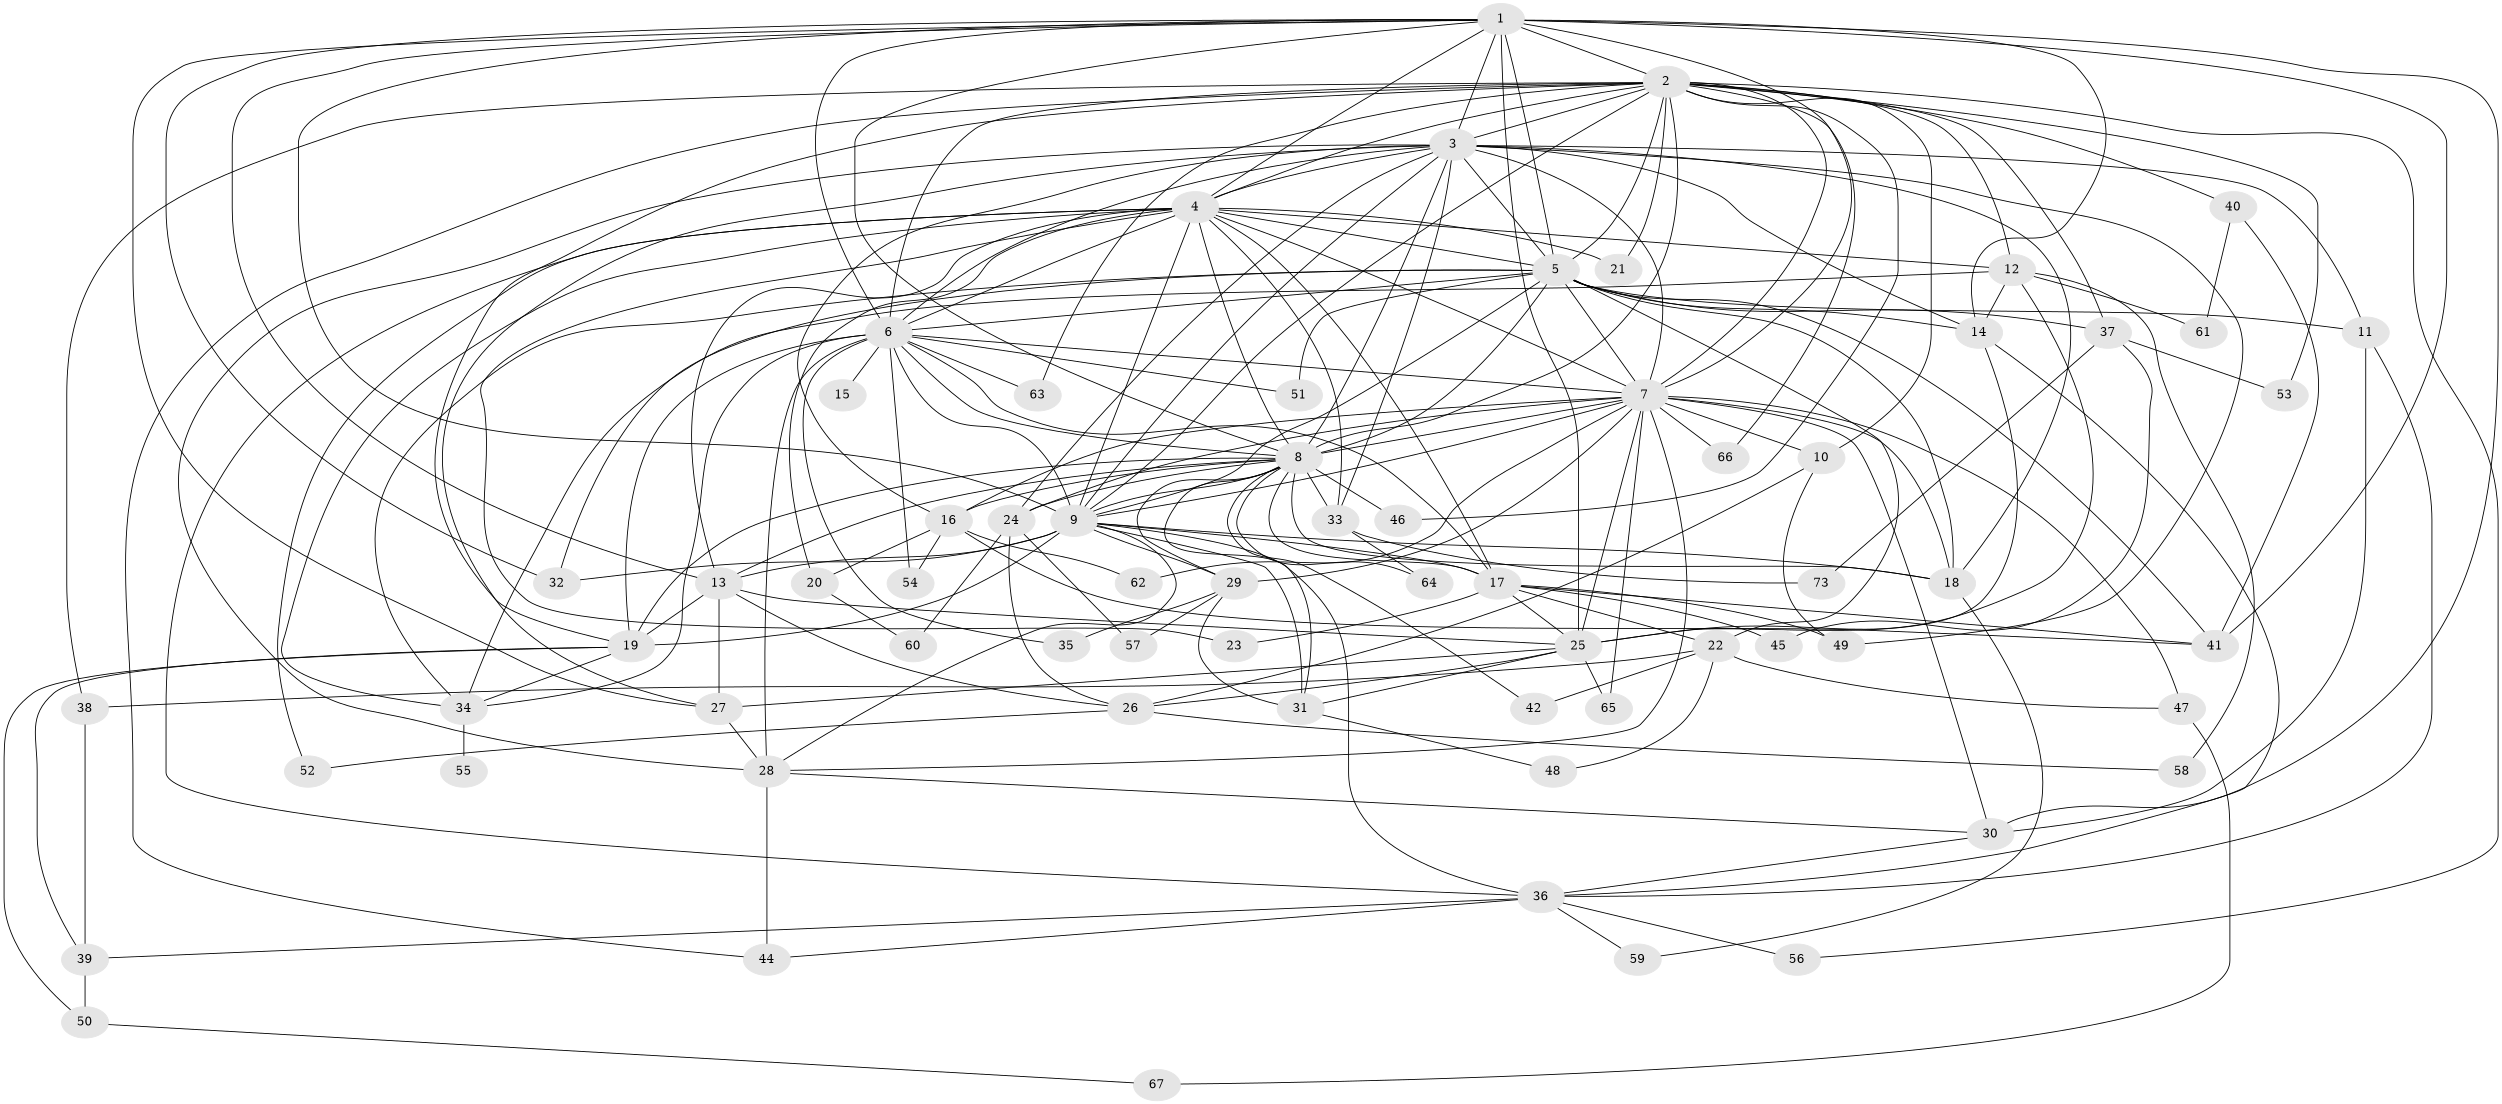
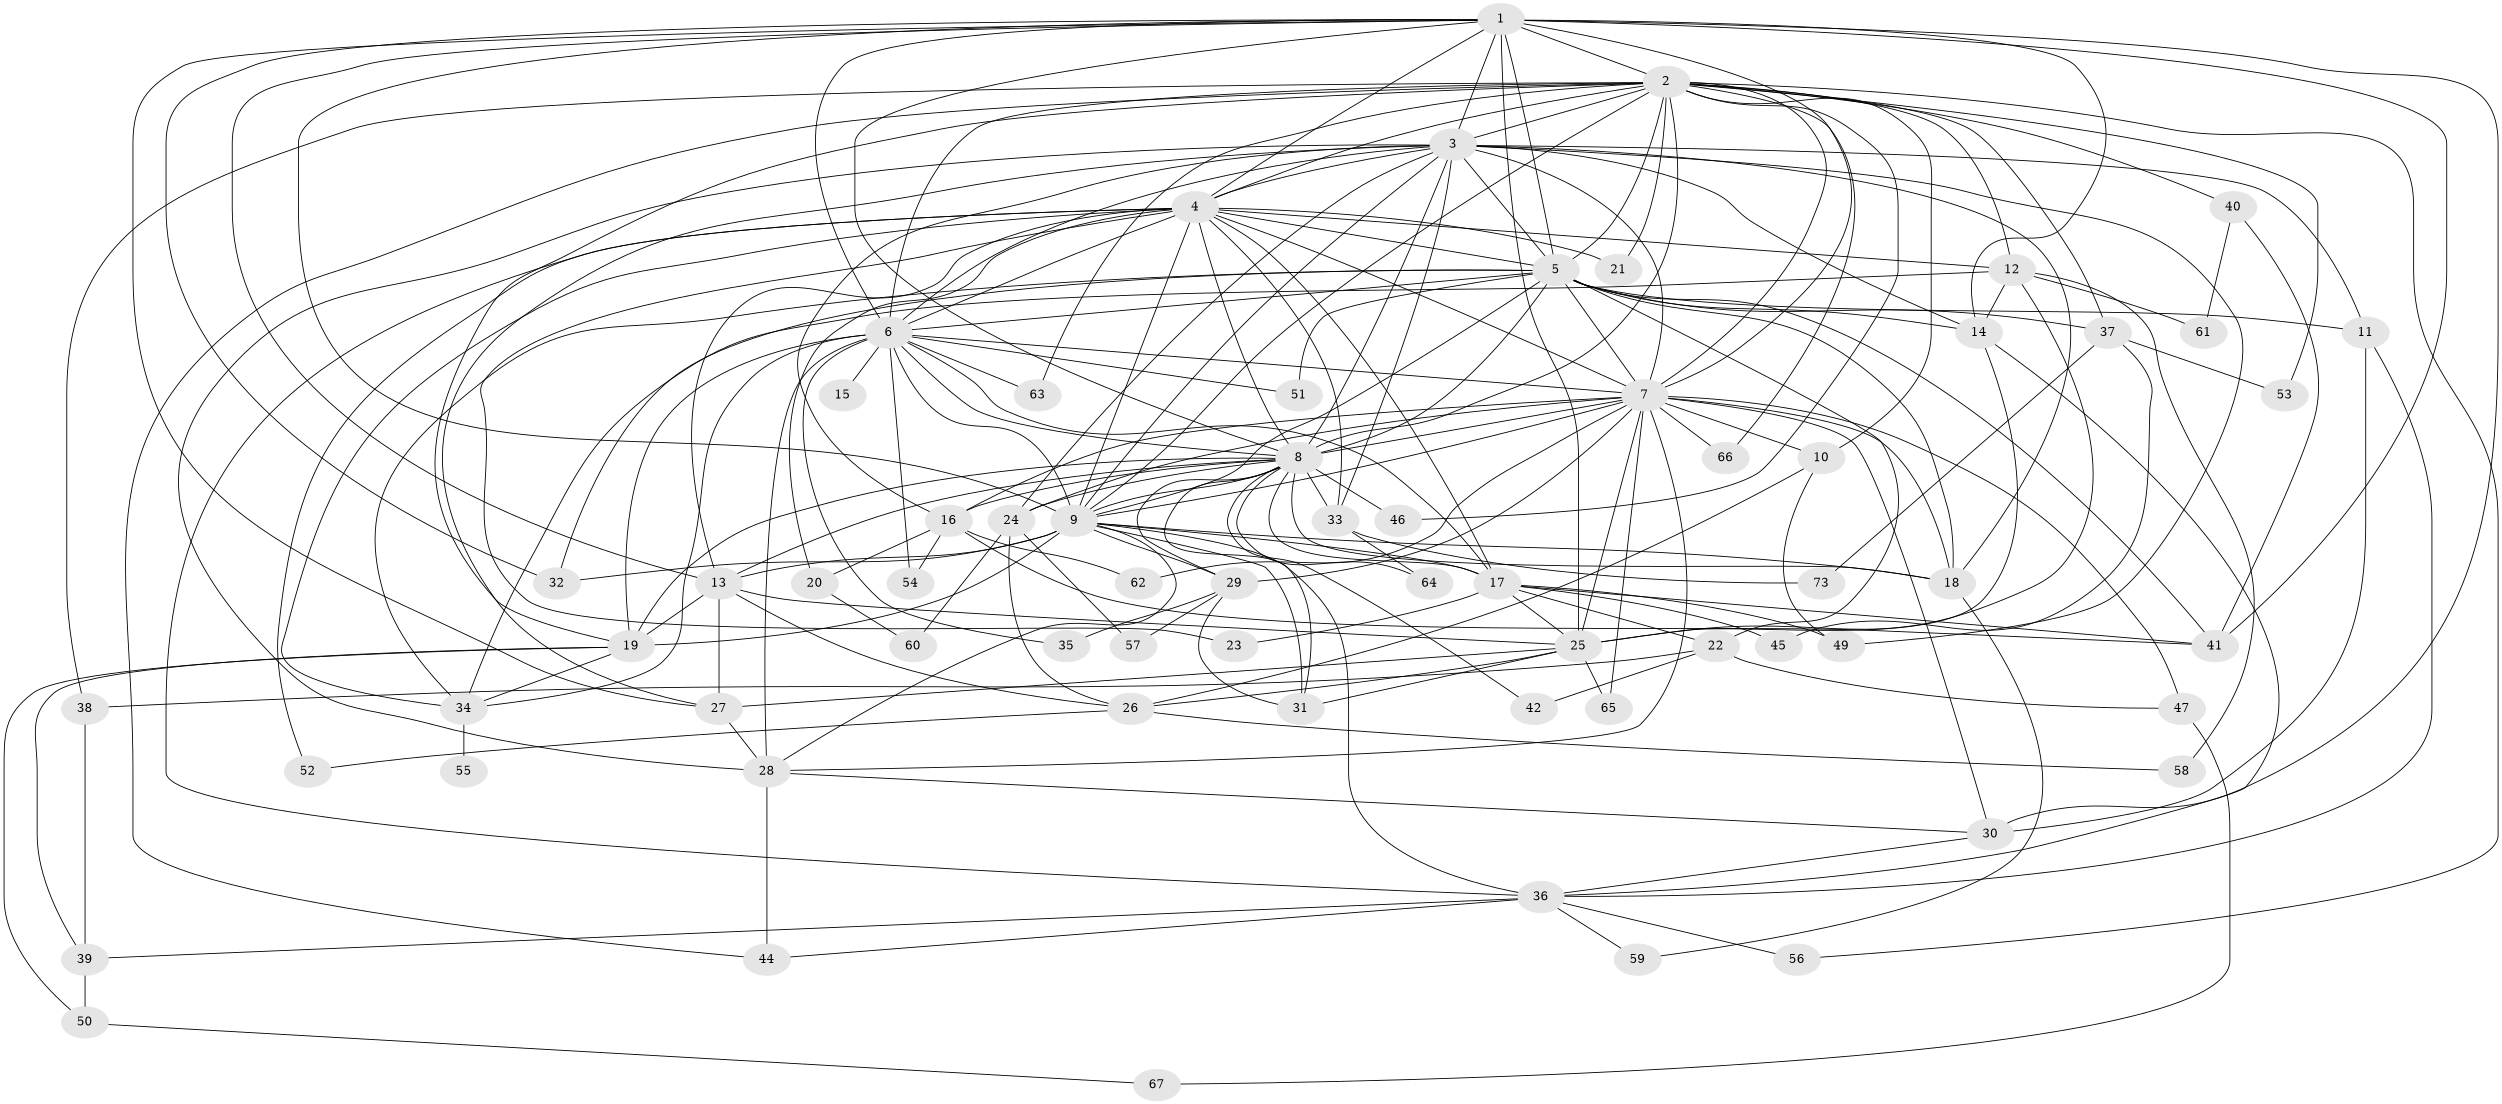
node "48": removed
